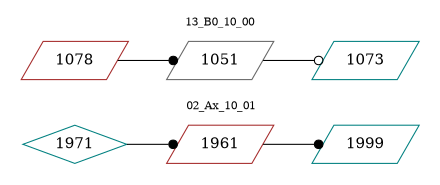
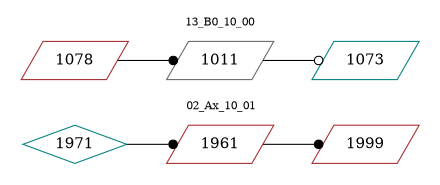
node "1051": label "1051" -> "1011"
node "1999": color teal -> brown
